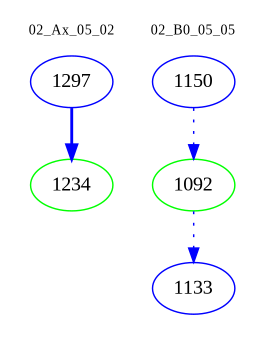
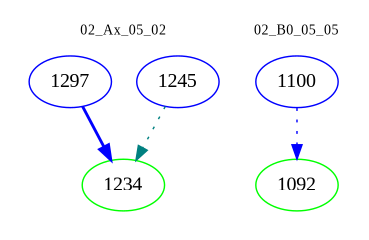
node "1245": added
node "1150": label "1150" -> "1100"
node "1133": removed
